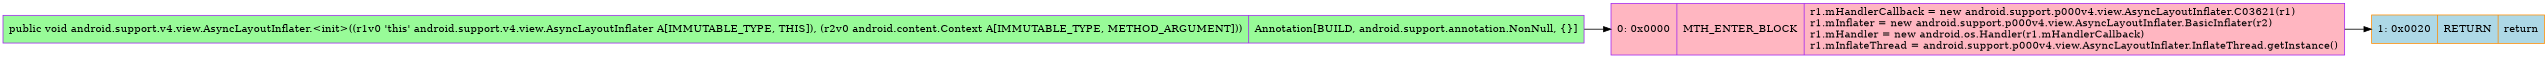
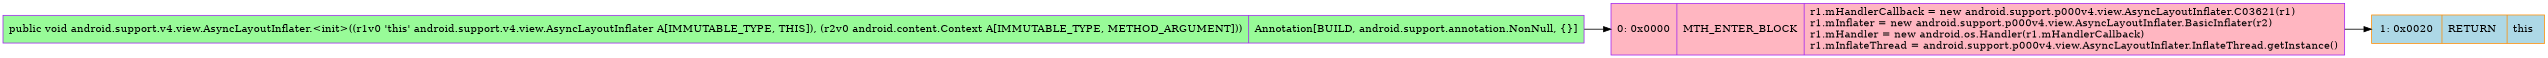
node "1: 0x0020": text "return" -> "this"
